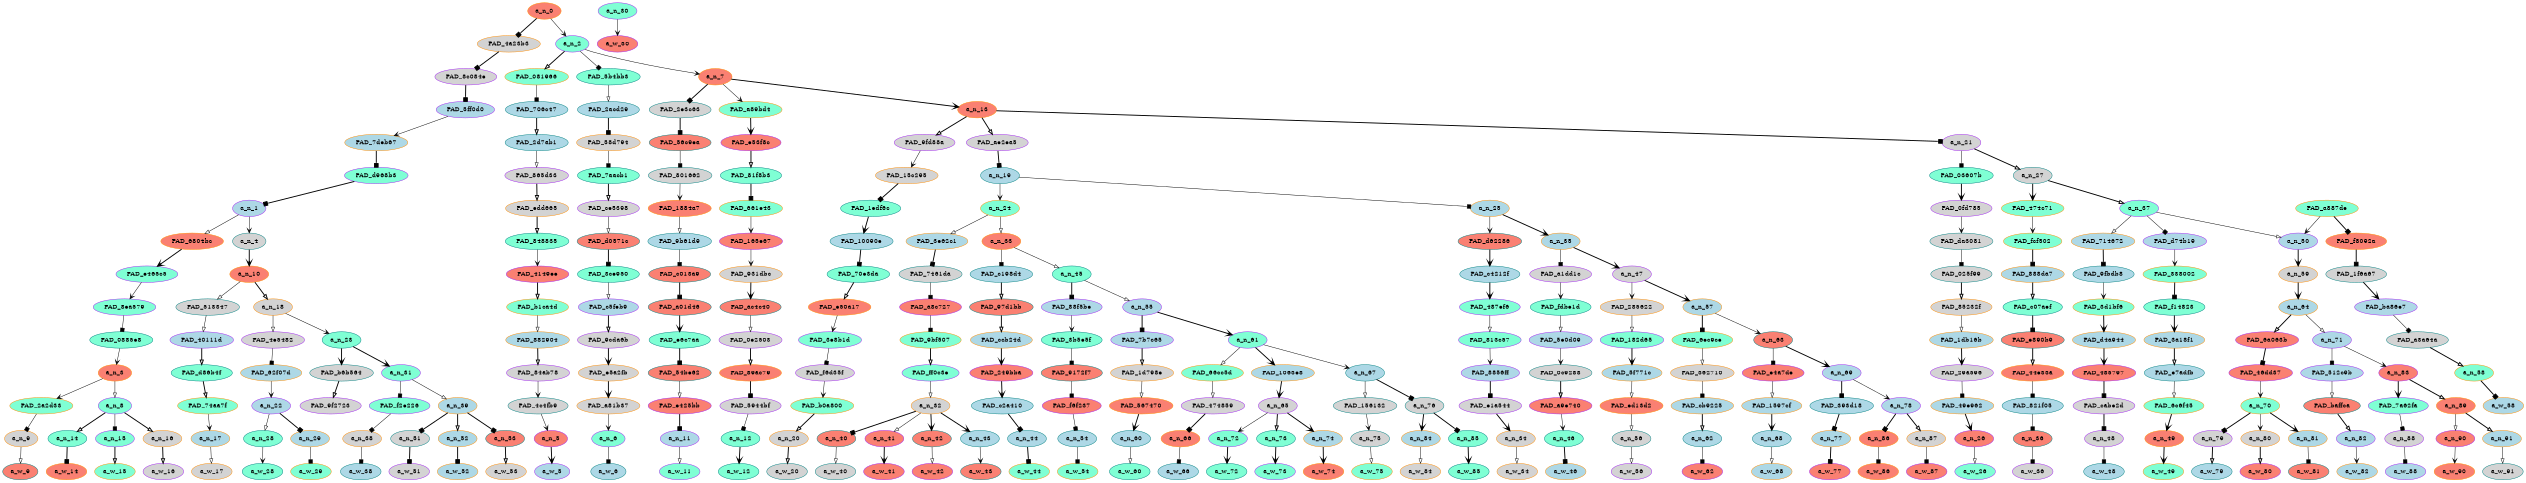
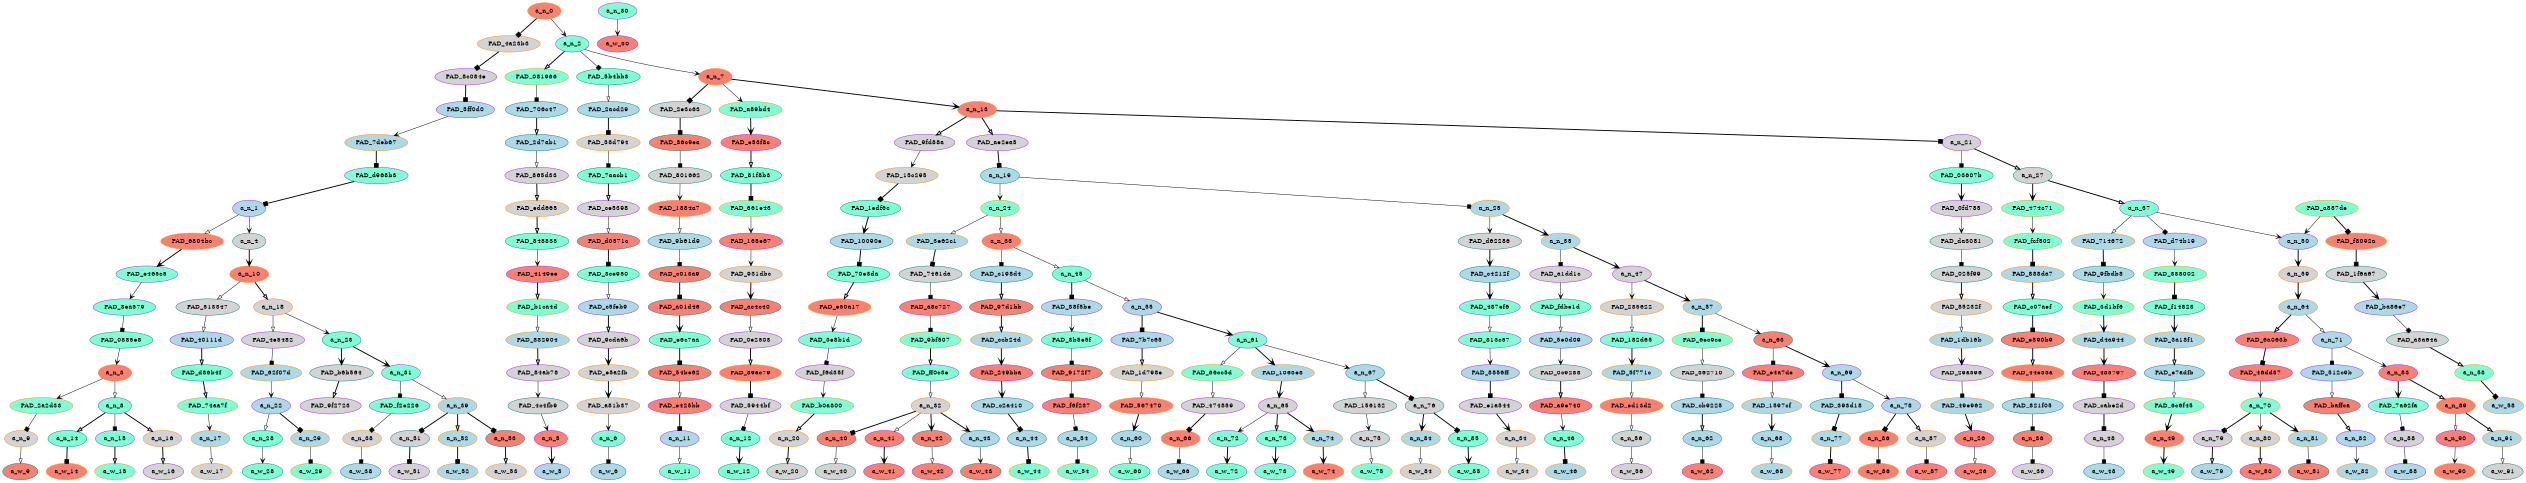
edge "a_n_37" -> "a_n_50": arrowhead onormal -> vee
node "PAD_d62286": fillcolor salmon -> lightgrey
node "PAD_362710": color darkorange -> teal
node "PAD_cb9225": color darkorange -> teal
node "a_w_26": fillcolor aquamarine -> salmon
